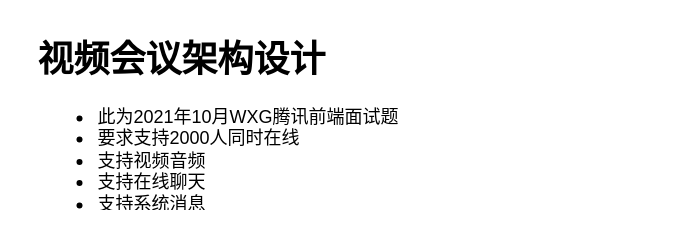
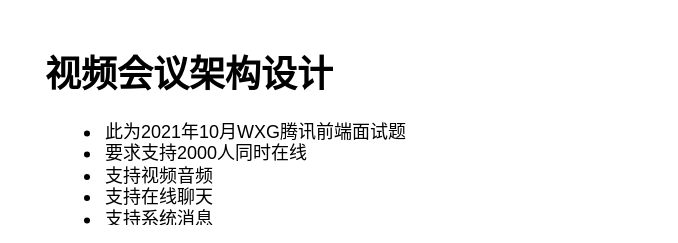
node "视频会议架构设计 此为2021年10月WXG腾讯前端面试题 要求支持2000人同时在线 支持视频音频 支持在线聊天 支持系统消息 高可用,低延迟": moved (338, 121) -> (346, 136)
